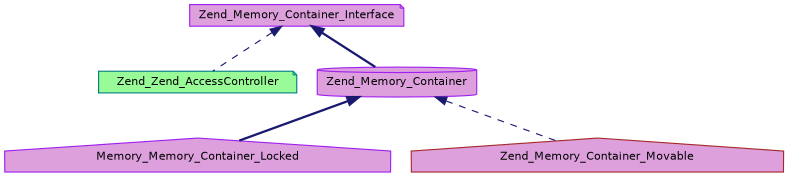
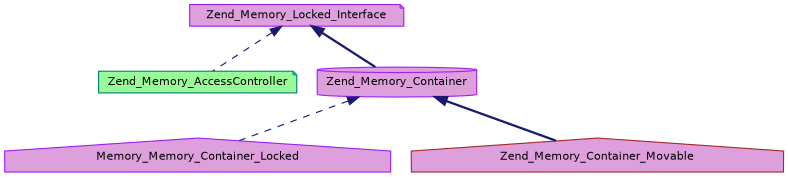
node "Zend_Memory_Container_Interface": label "Zend_Memory_Container_Interface" -> "Zend_Memory_Locked_Interface"
node "Zend_Zend_AccessController": label "Zend_Zend_AccessController" -> "Zend_Memory_AccessController"
edge "Memory_Memory_Container_Locked" -> "Zend_Memory_Container": style bold -> dashed
edge "Zend_Memory_Container_Movable" -> "Zend_Memory_Container": style dashed -> bold
